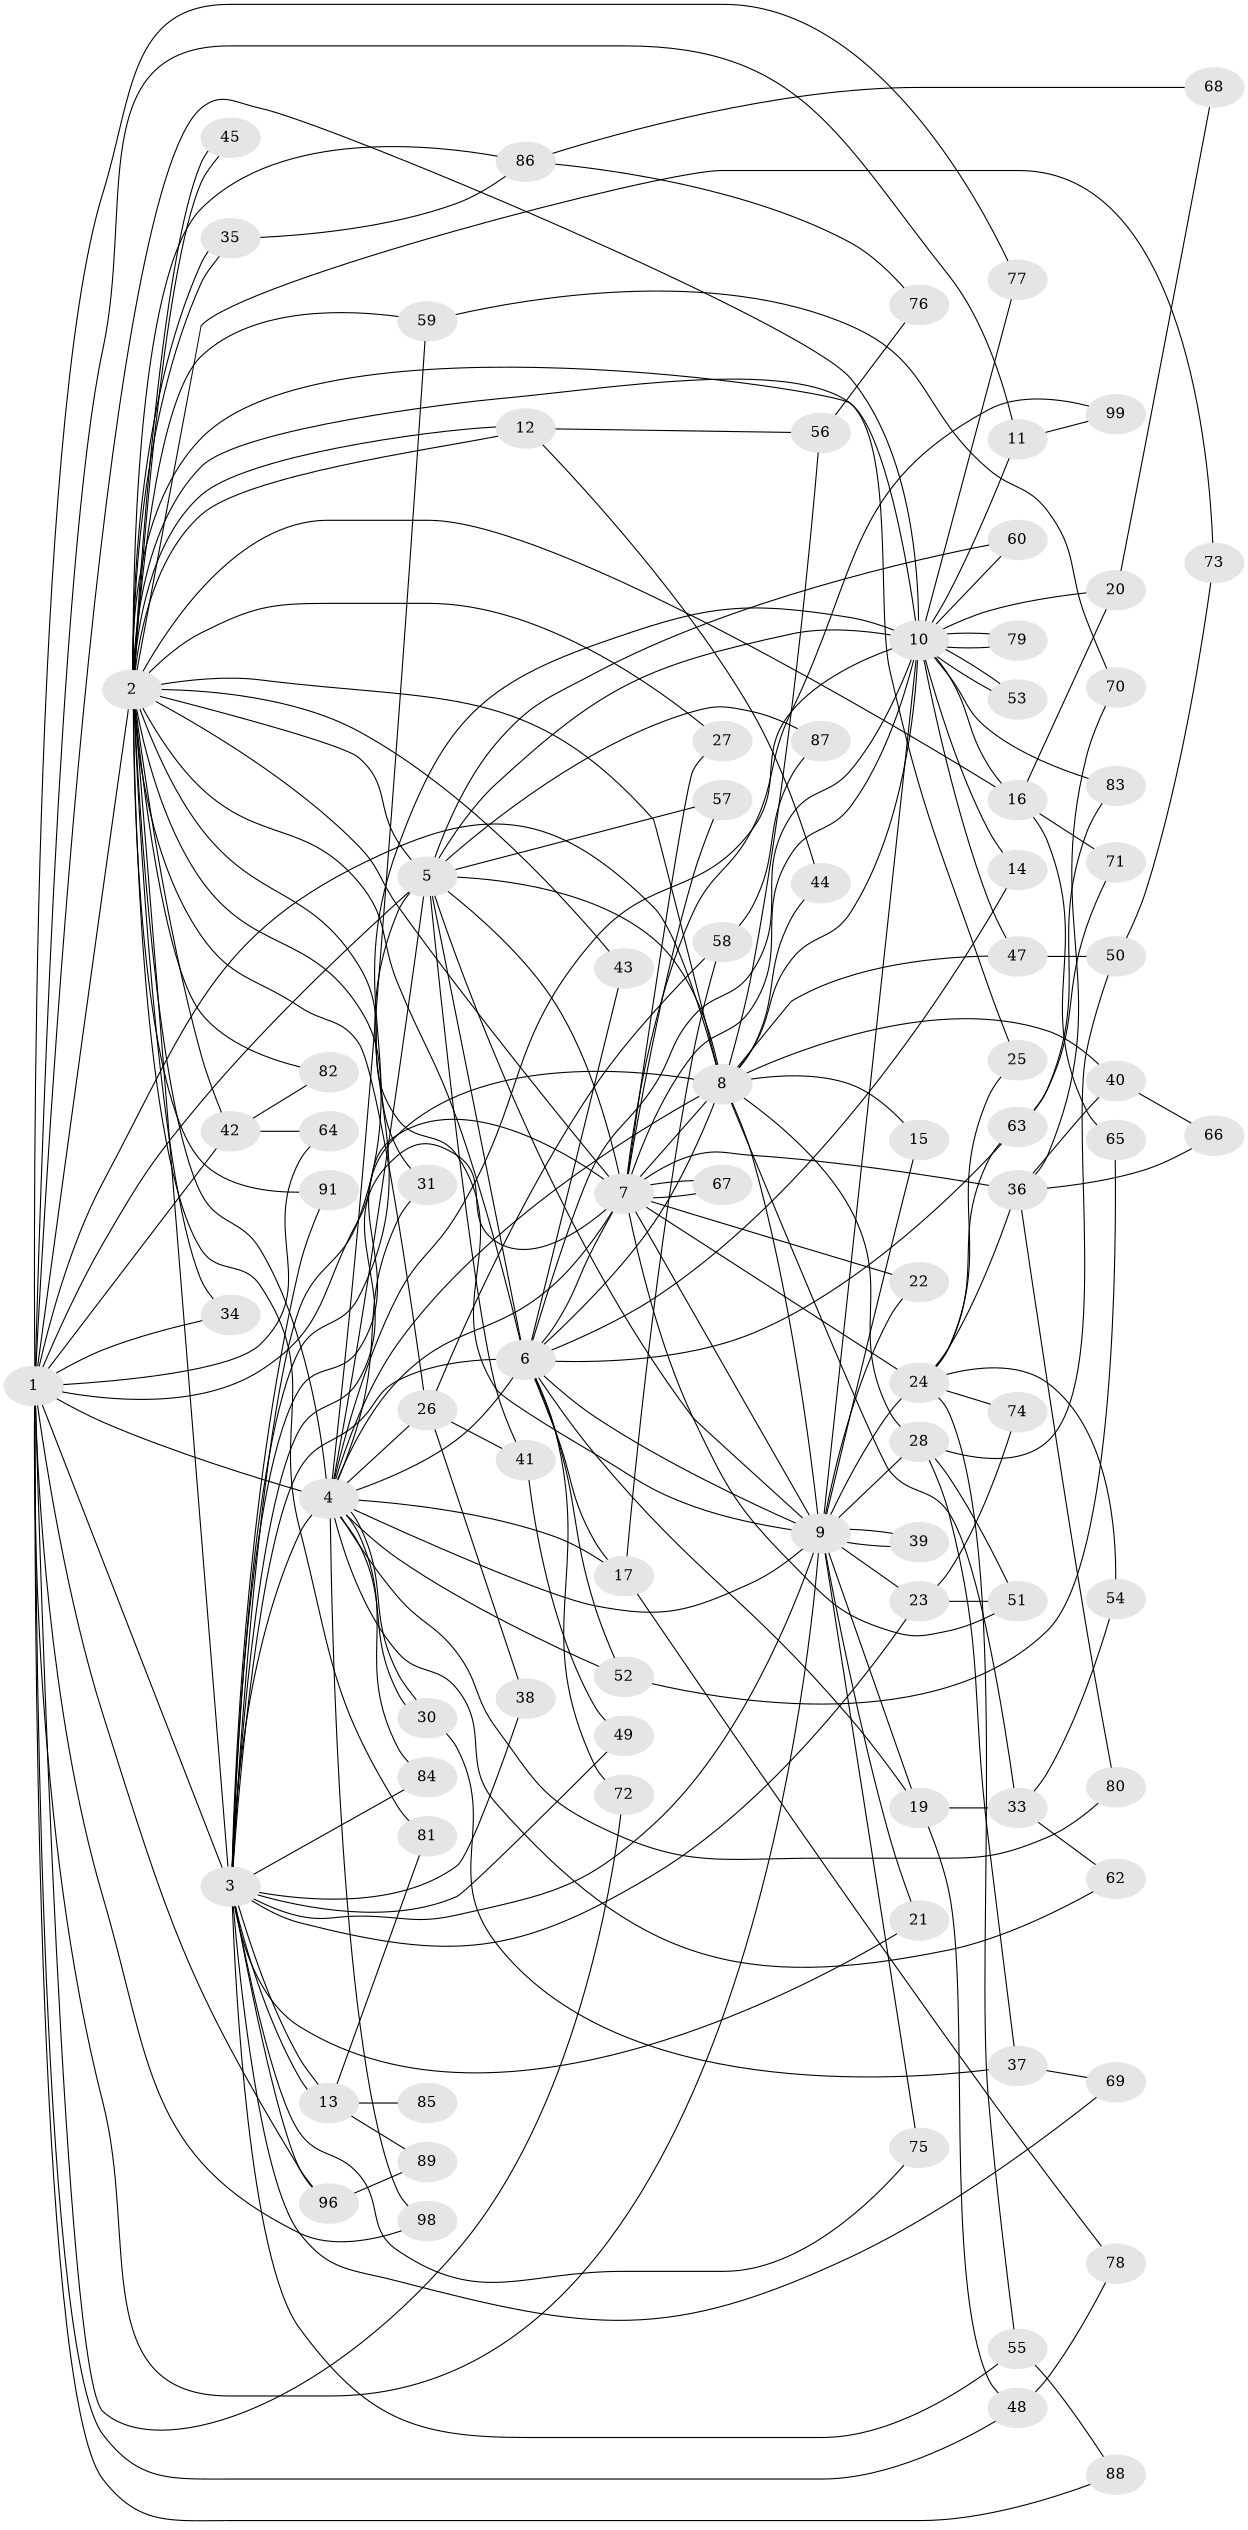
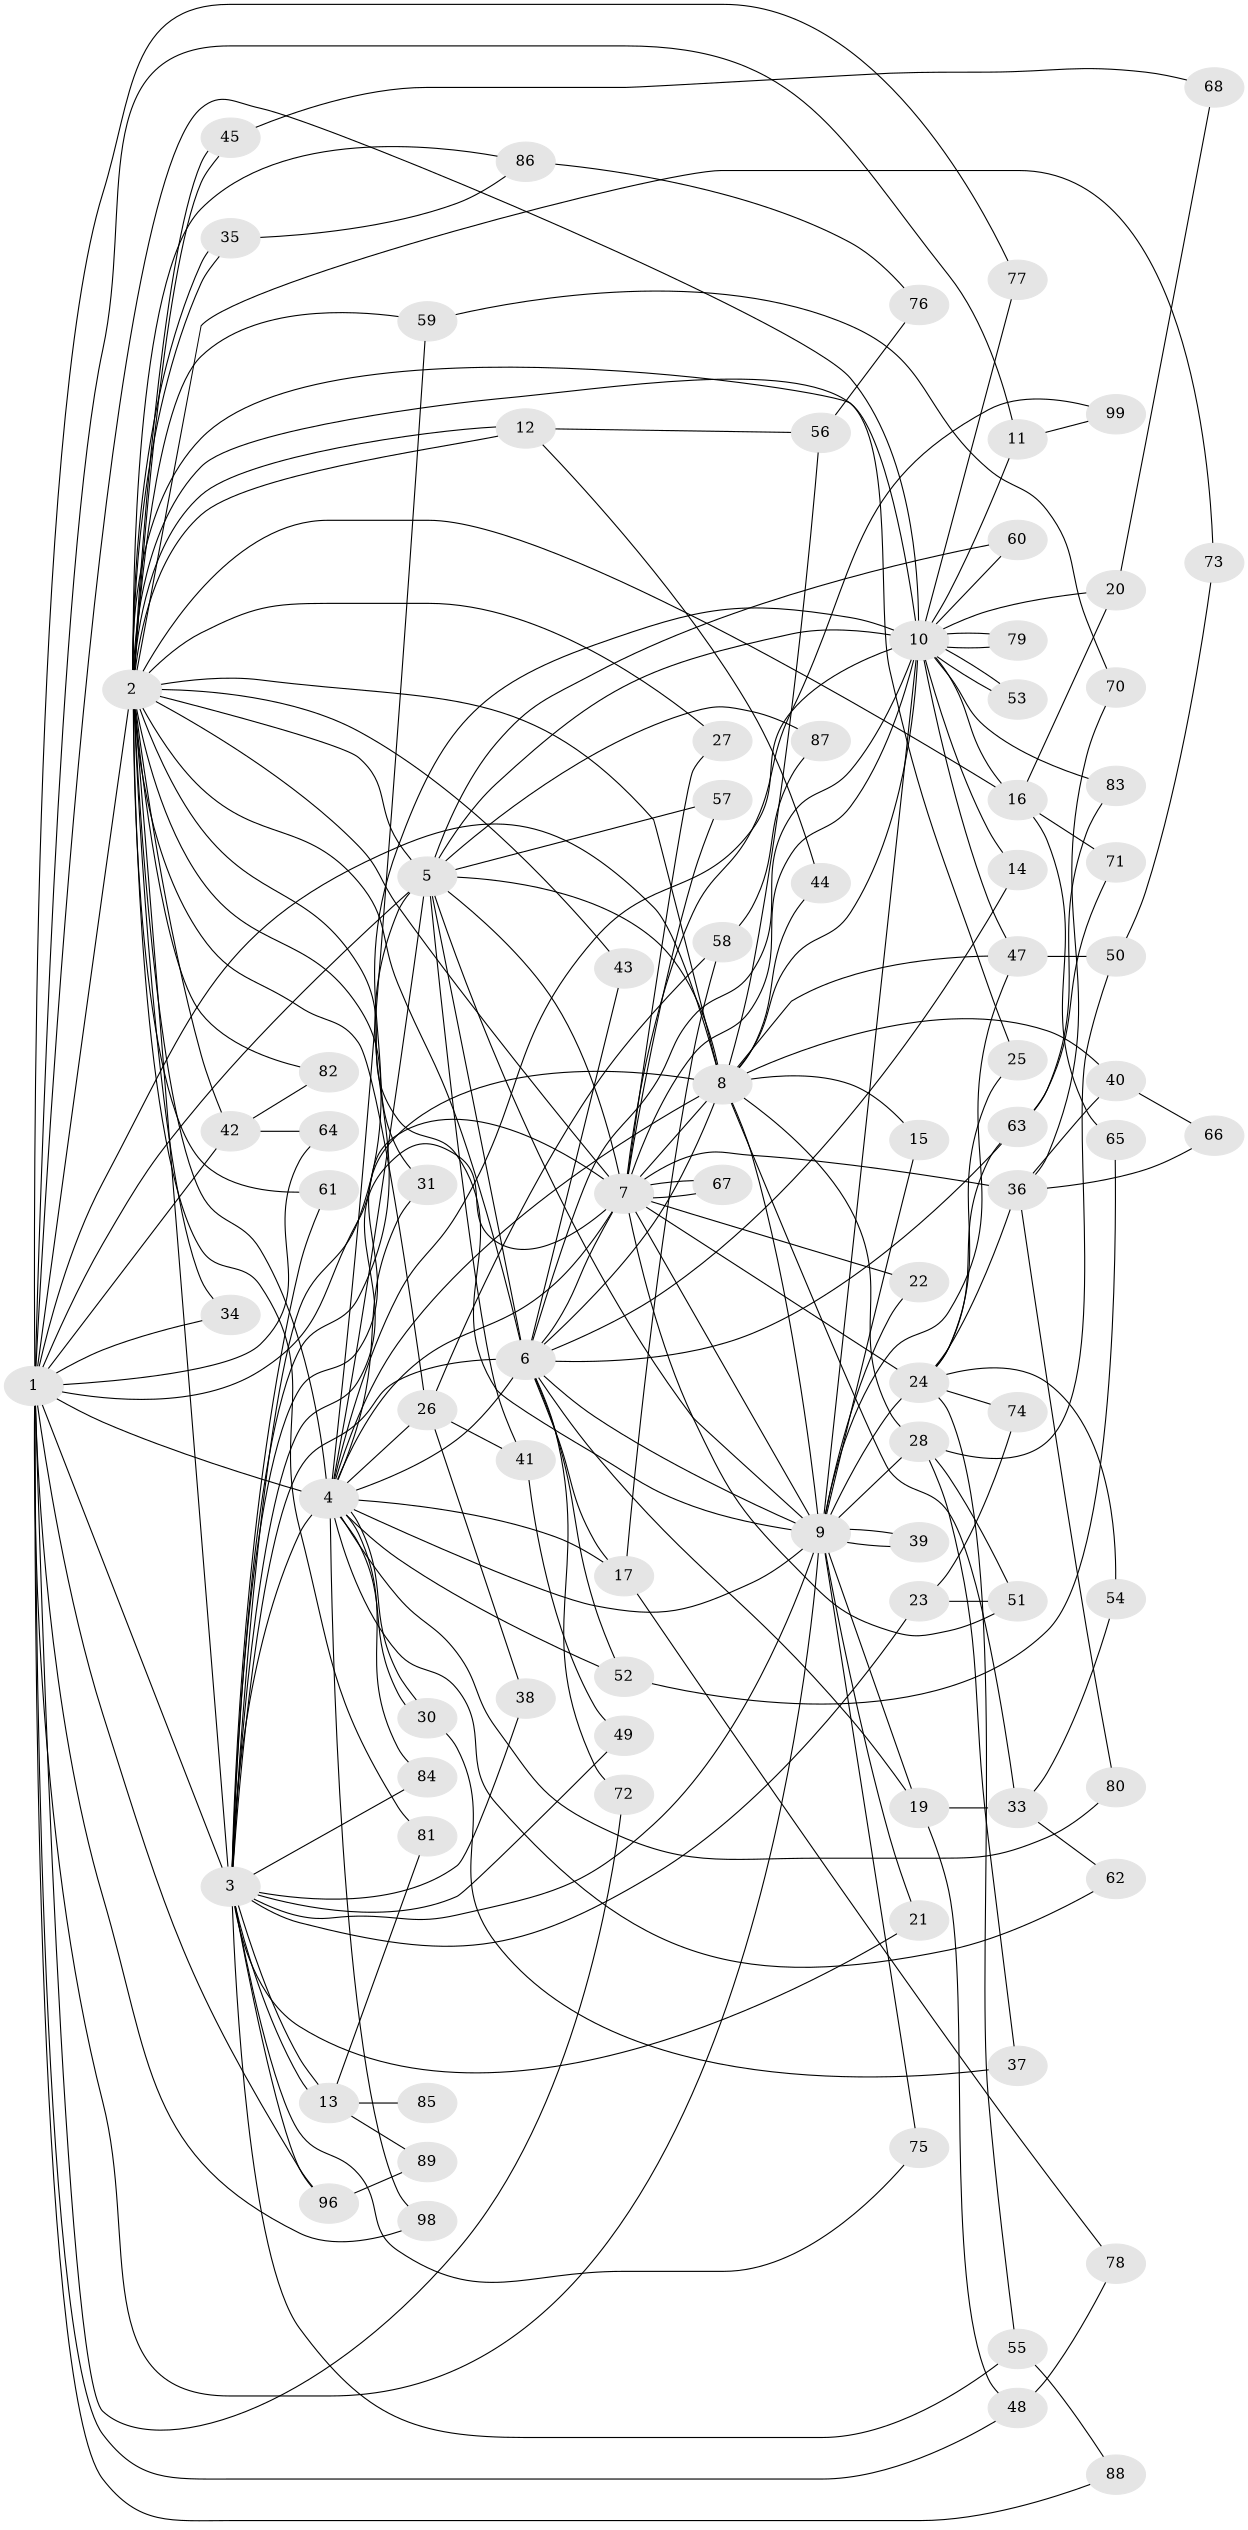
edge "68" -- "86": now "68" -- "45"
node "91": label "91" -> "61"
edge "9" -- "23": now "9" -- "47"
node "69": removed
